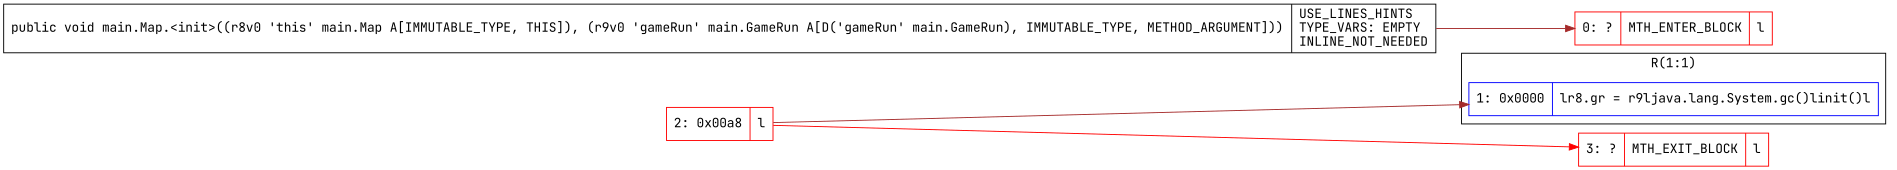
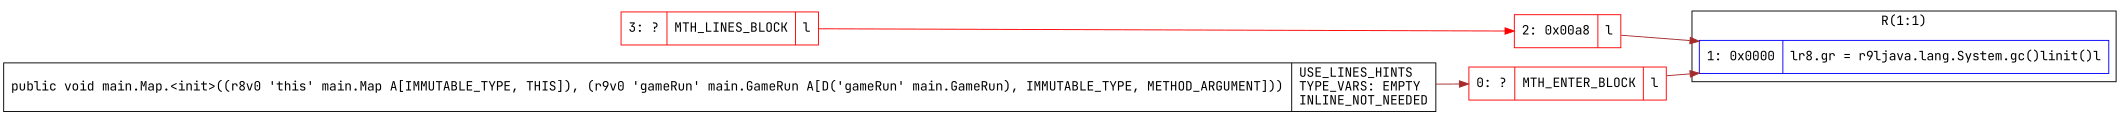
edge "0: ?" -> "1: 0x0000": added
edge "2: 0x00a8" -> "3: ?": reversed
node "3: ?": text "MTH_EXIT_BLOCK" -> "MTH_LINES_BLOCK"
